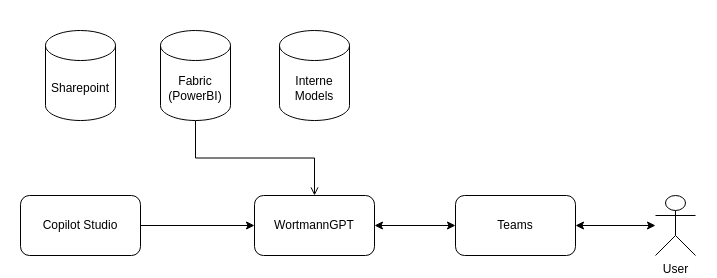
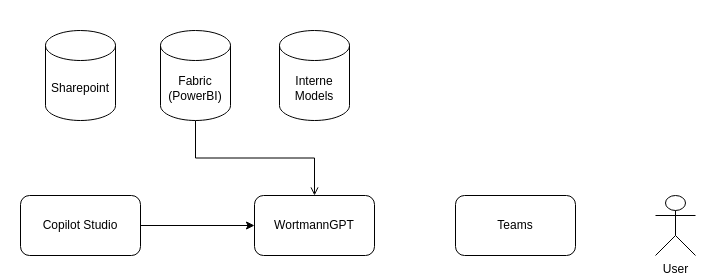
edge "WortmannGPT" -- "Teams": removed
edge "Teams" -- "User": removed
